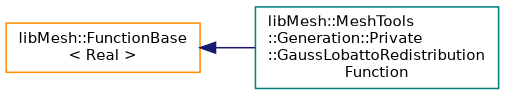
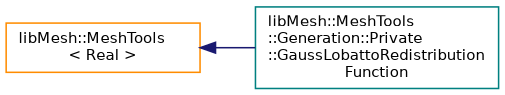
node "libMesh::FunctionBase < Real >": label "libMesh::FunctionBase < Real >" -> "libMesh::MeshTools < Real >"
